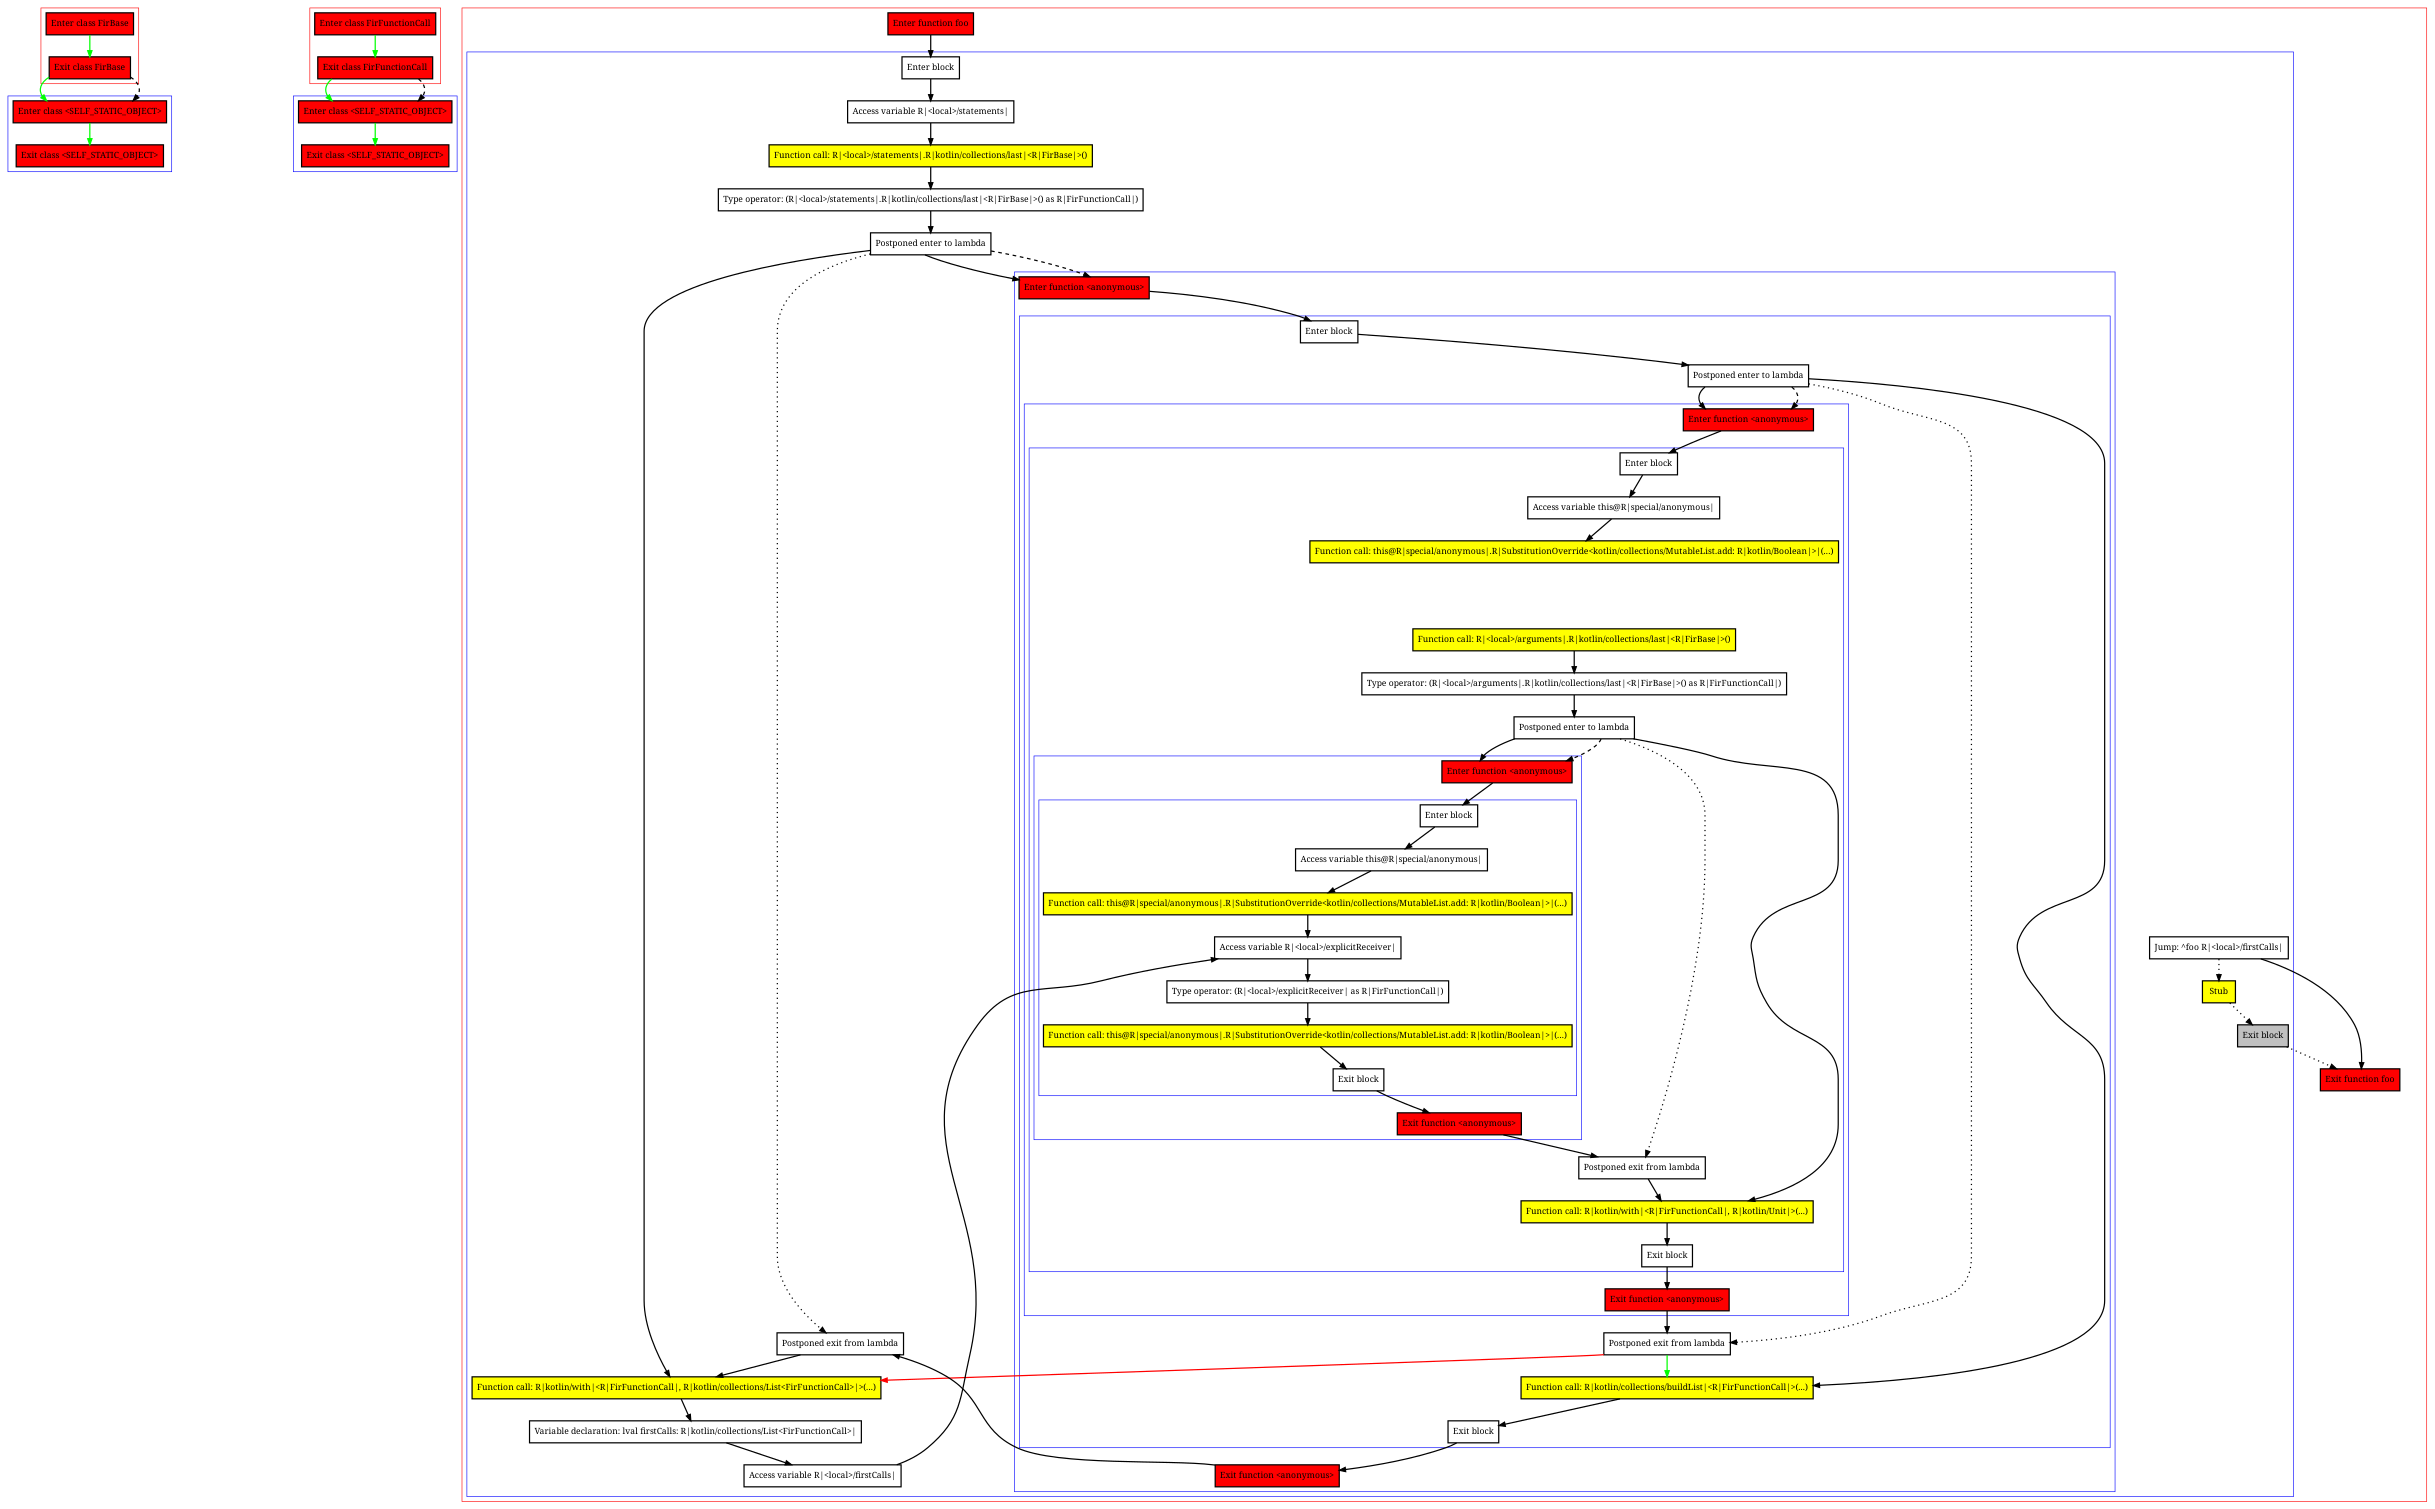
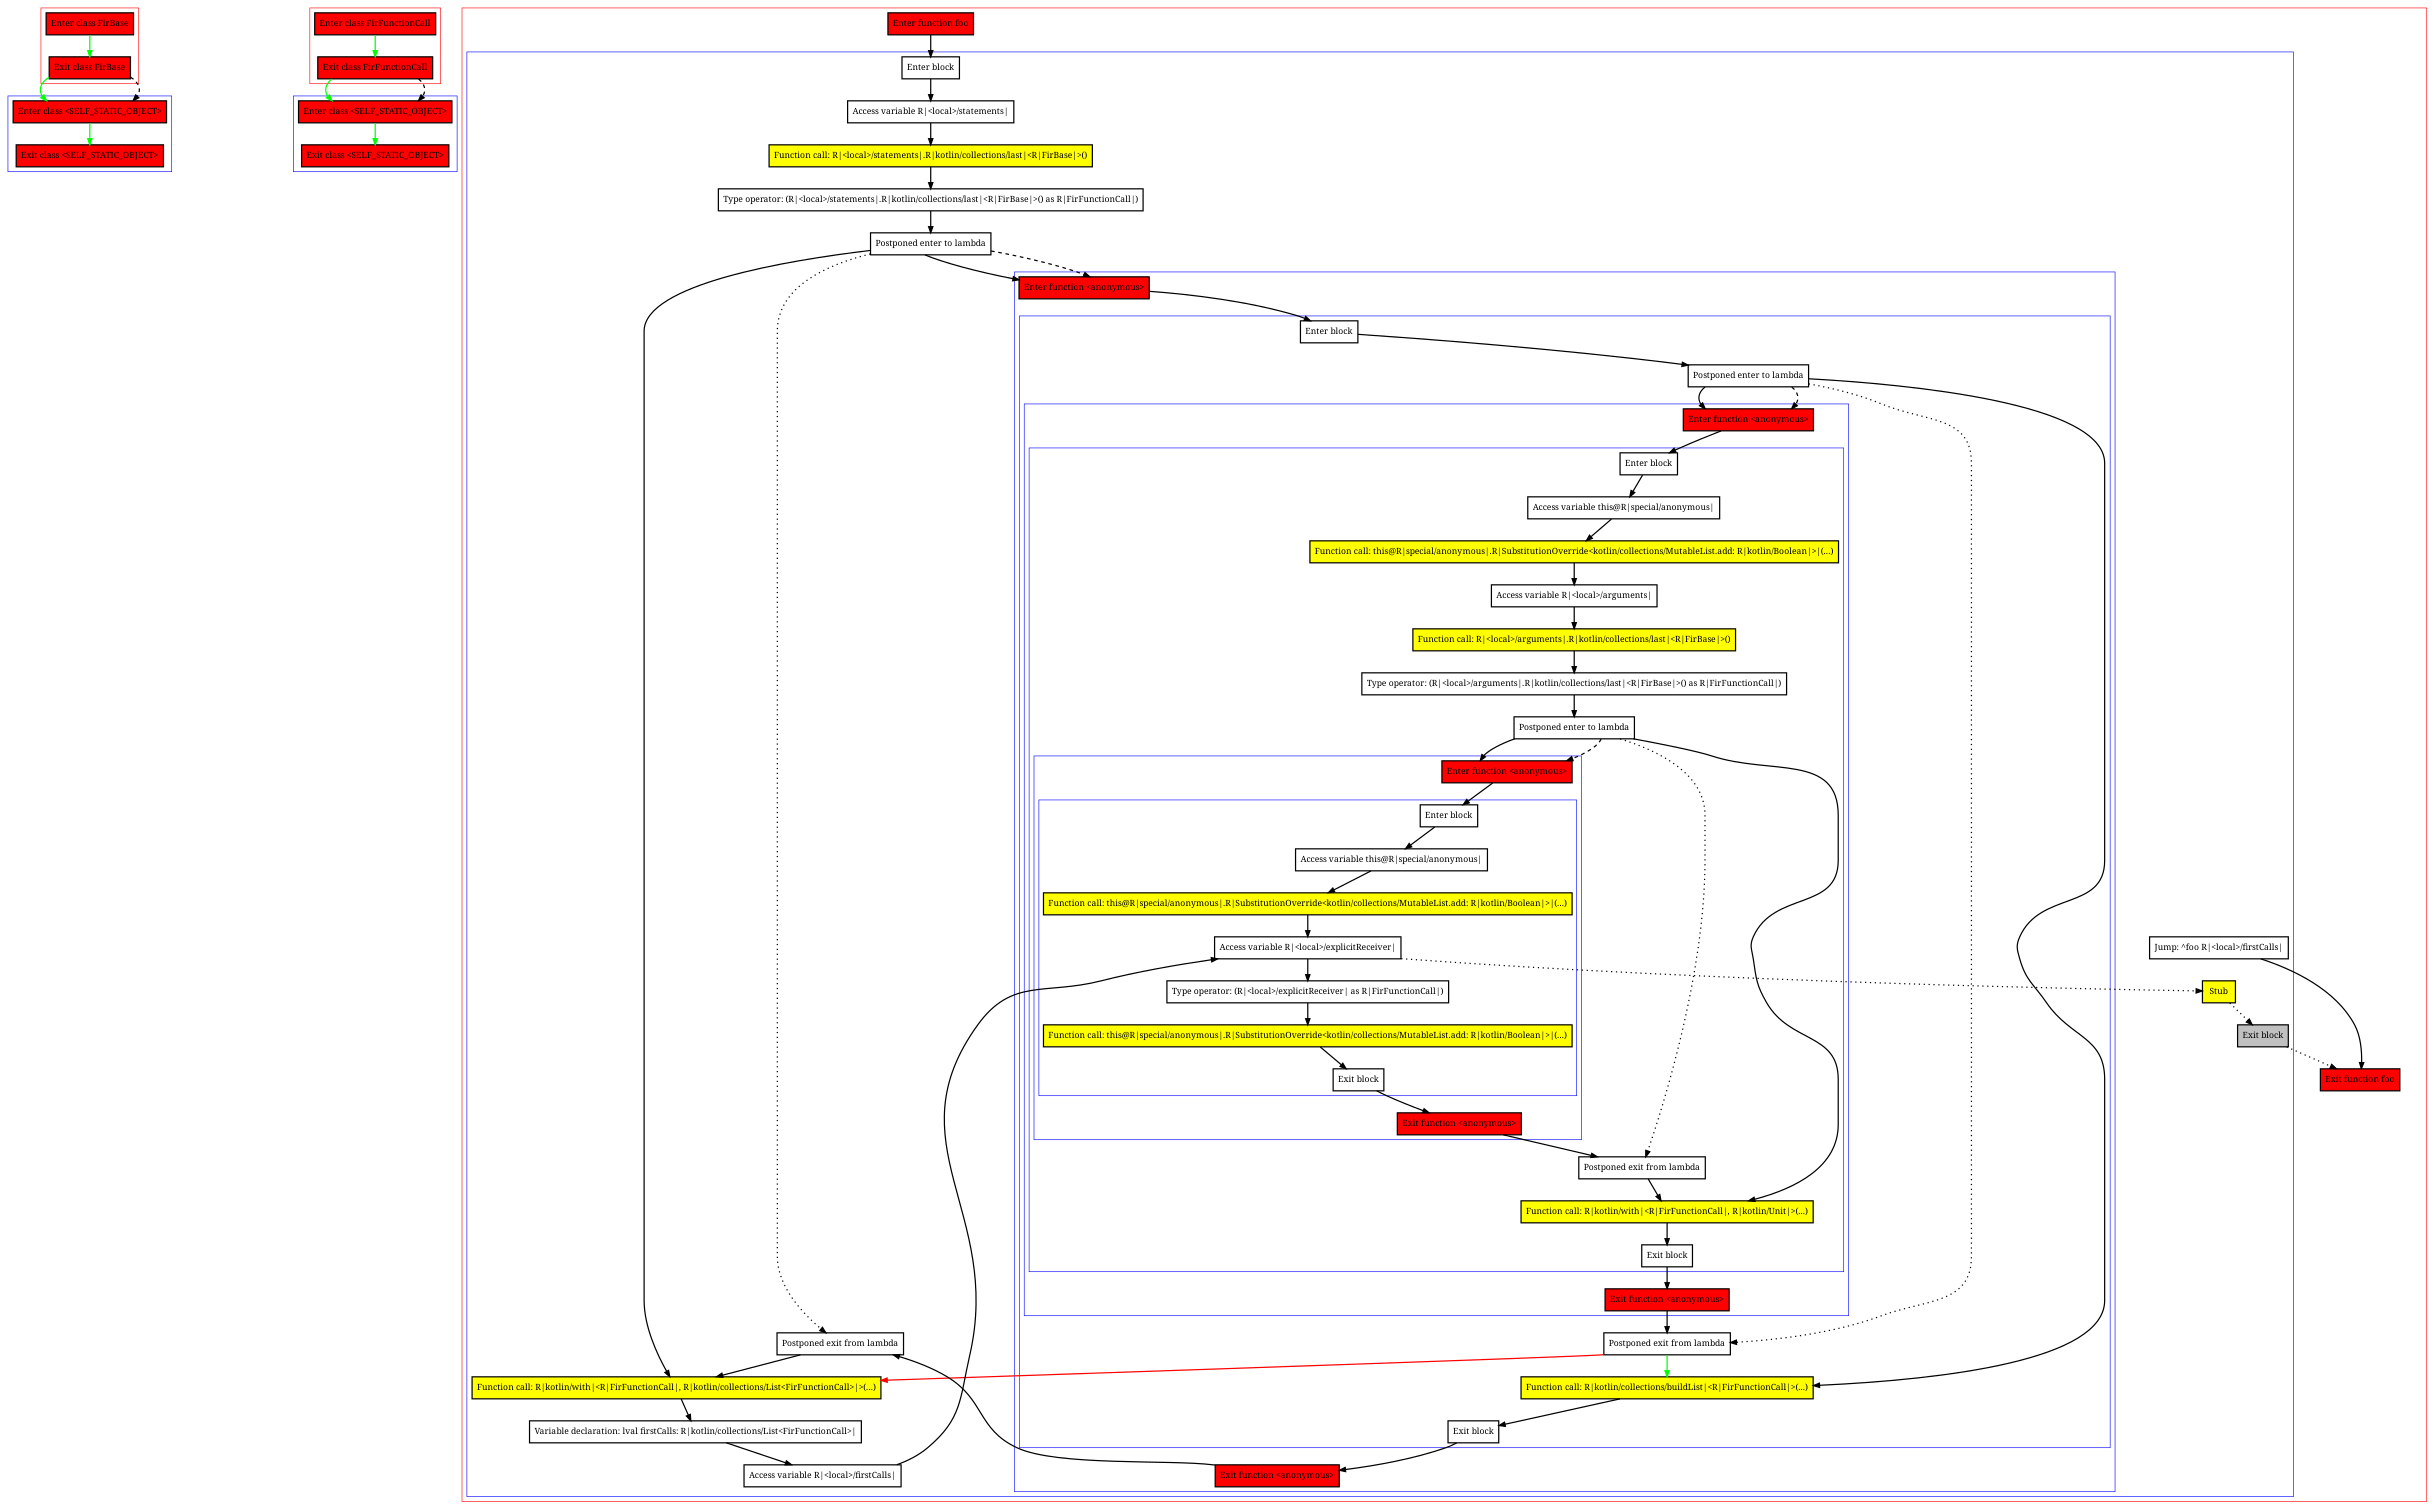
node "Access variable R|<local>/arguments|": added
edge "Jump: ^foo R|<local>/firstCalls|" -> "Stub": now "Access variable R|<local>/explicitReceiver|" -> "Stub"
